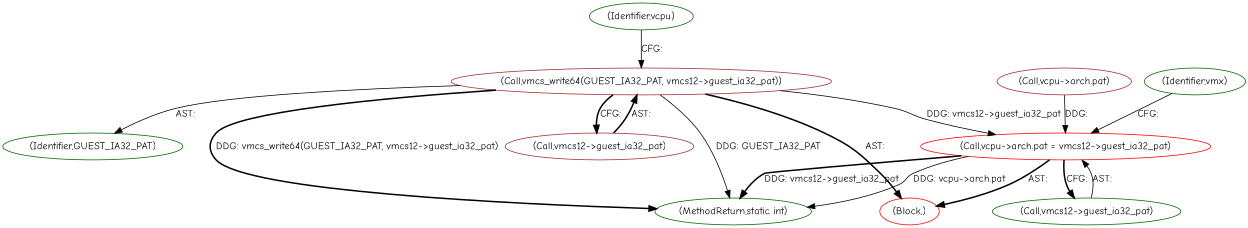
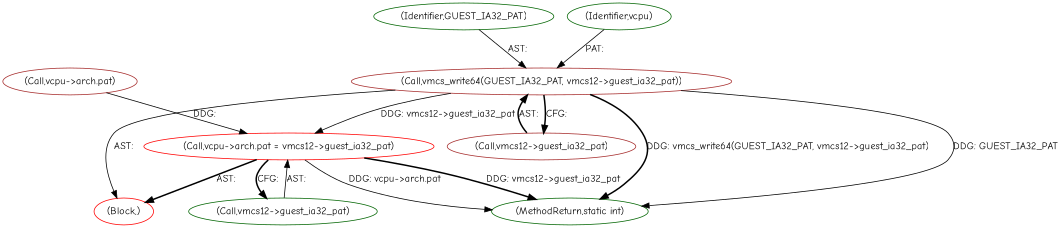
edge "(Identifier,vcpu)" -> "(Call,vmcs_write64(GUEST_IA32_PAT, vmcs12->guest_ia32_pat))": label "CFG: " -> "PAT: "
node "(Identifier,vmx)": removed
edge "(Call,vmcs_write64(GUEST_IA32_PAT, vmcs12->guest_ia32_pat))" -> "(Identifier,GUEST_IA32_PAT)": reversed
edge "(Call,vmcs_write64(GUEST_IA32_PAT, vmcs12->guest_ia32_pat))" -> "(Block,)": style bold -> solid
